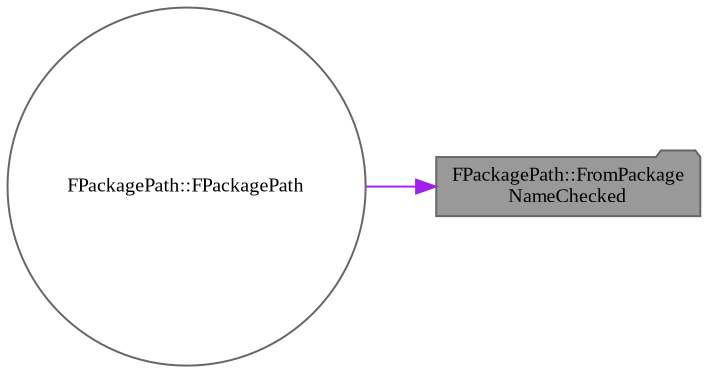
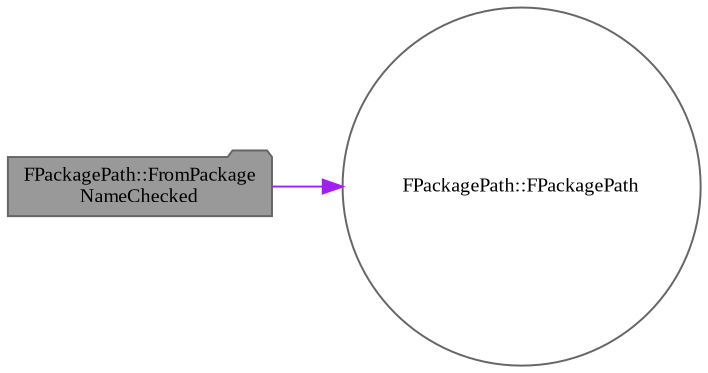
edge "FPackagePath::FPackagePath" -> "FPackagePath::FromPackage NameChecked": reversed
